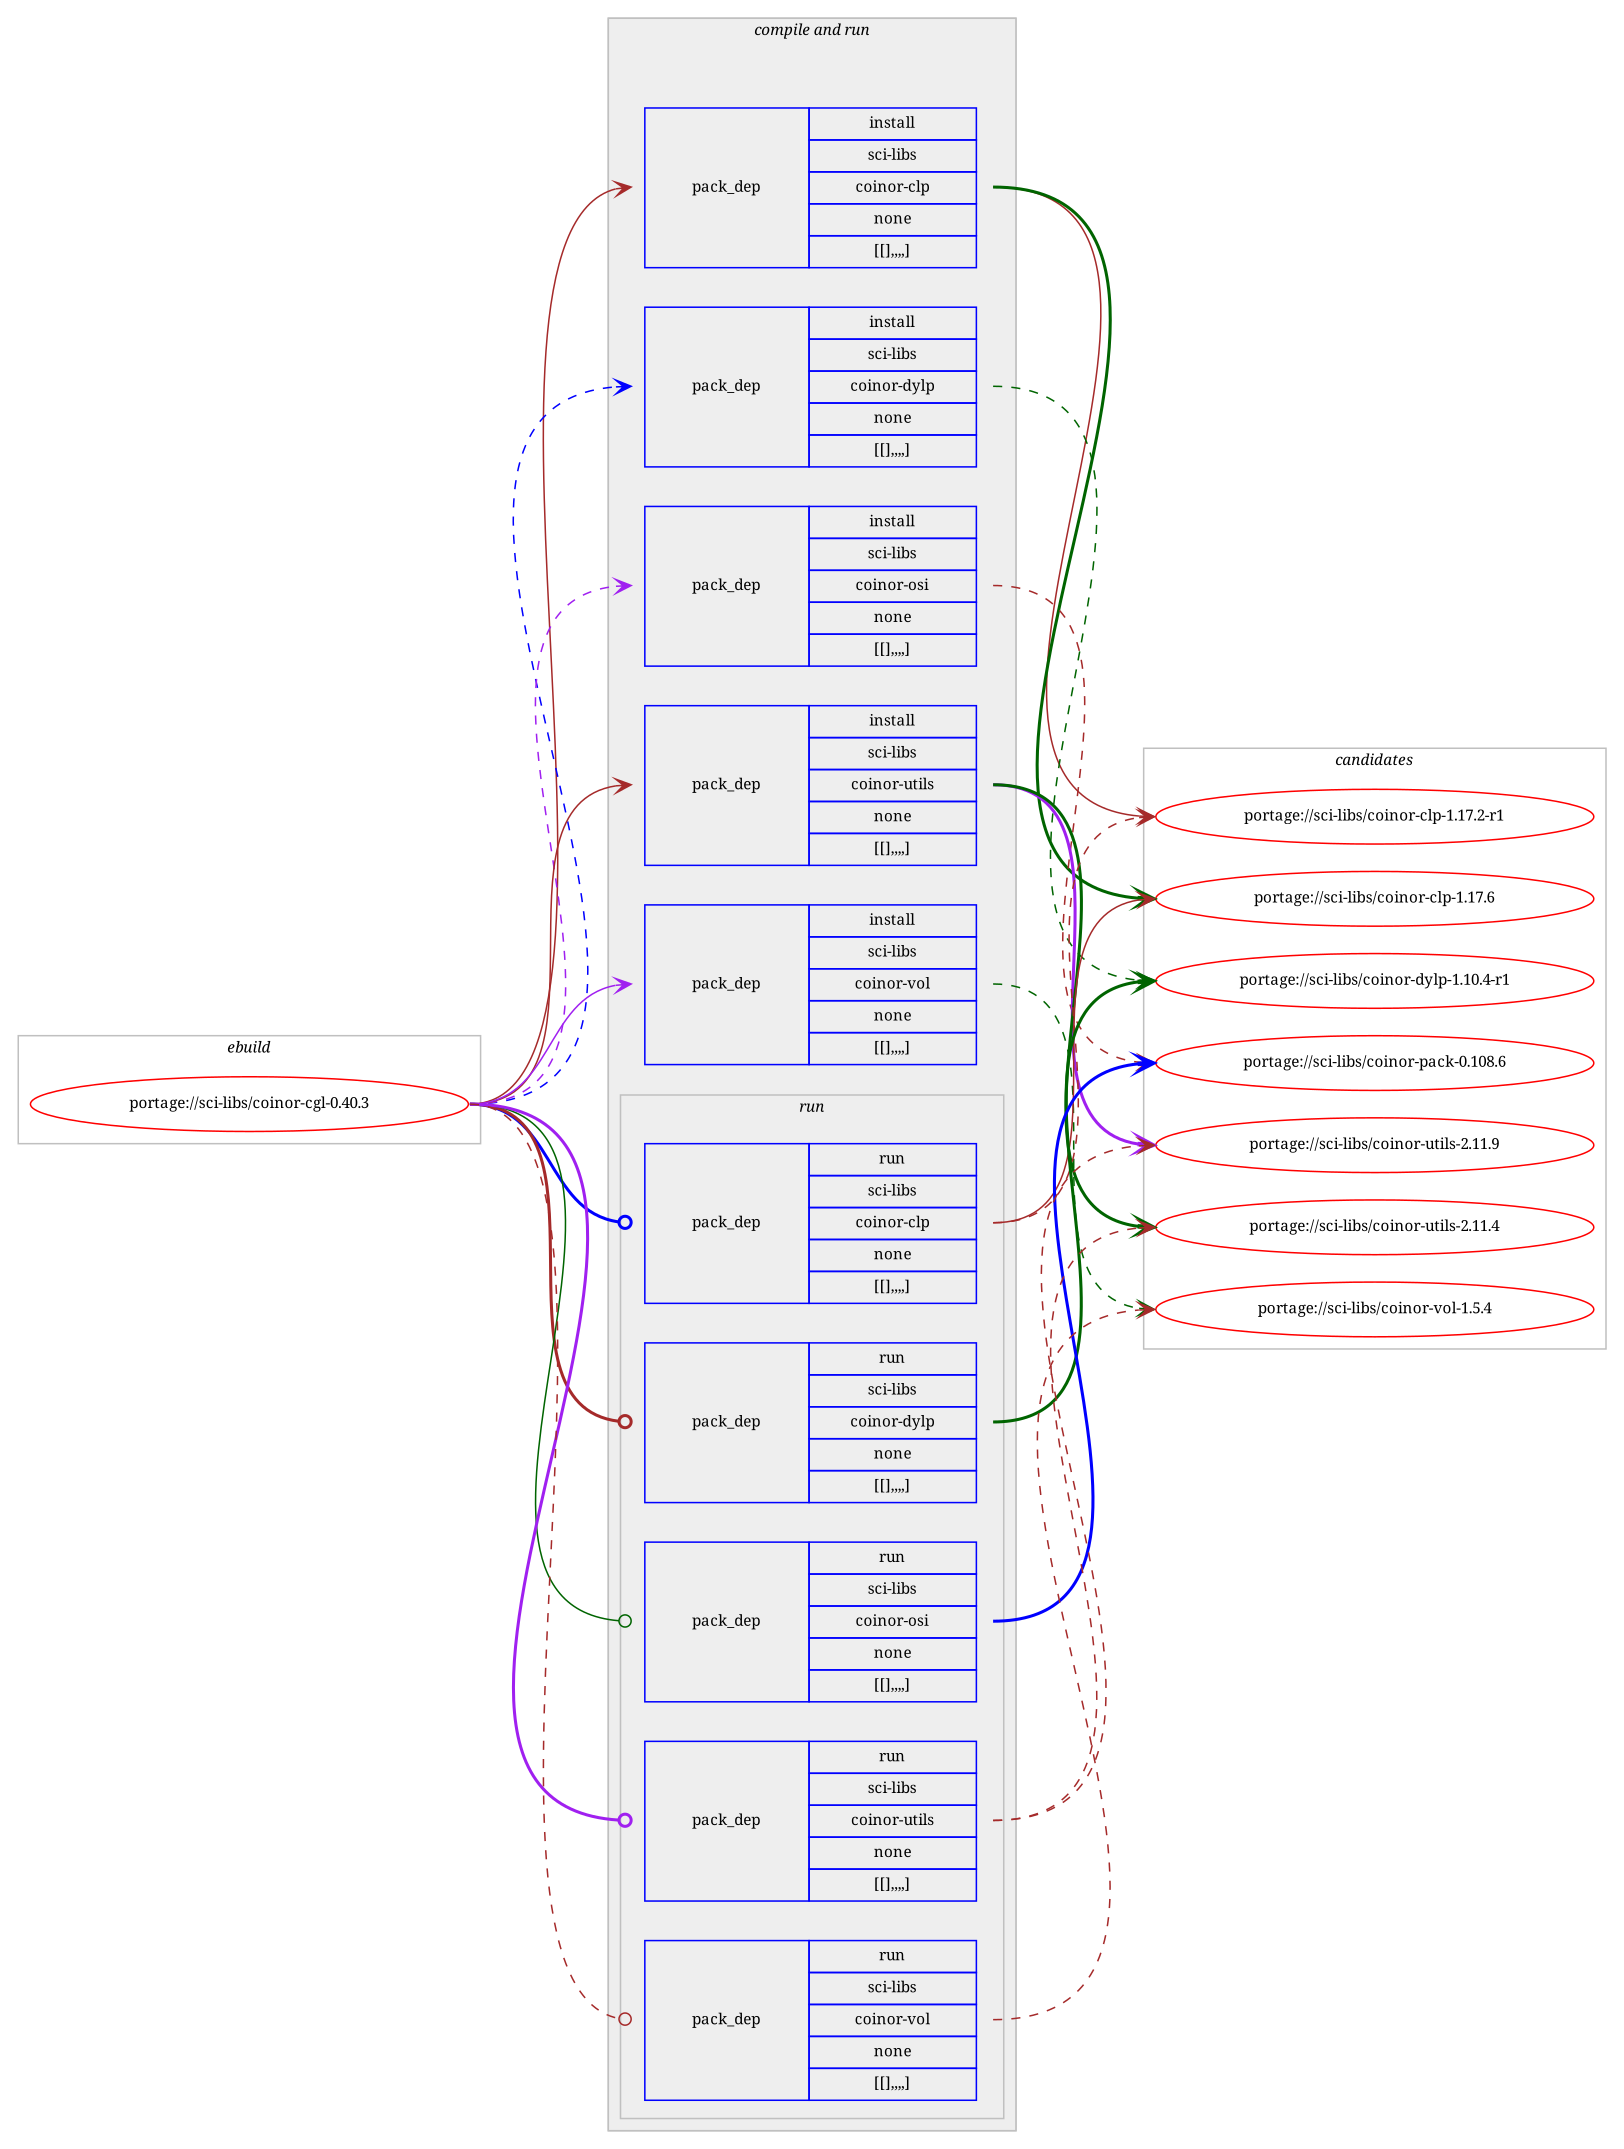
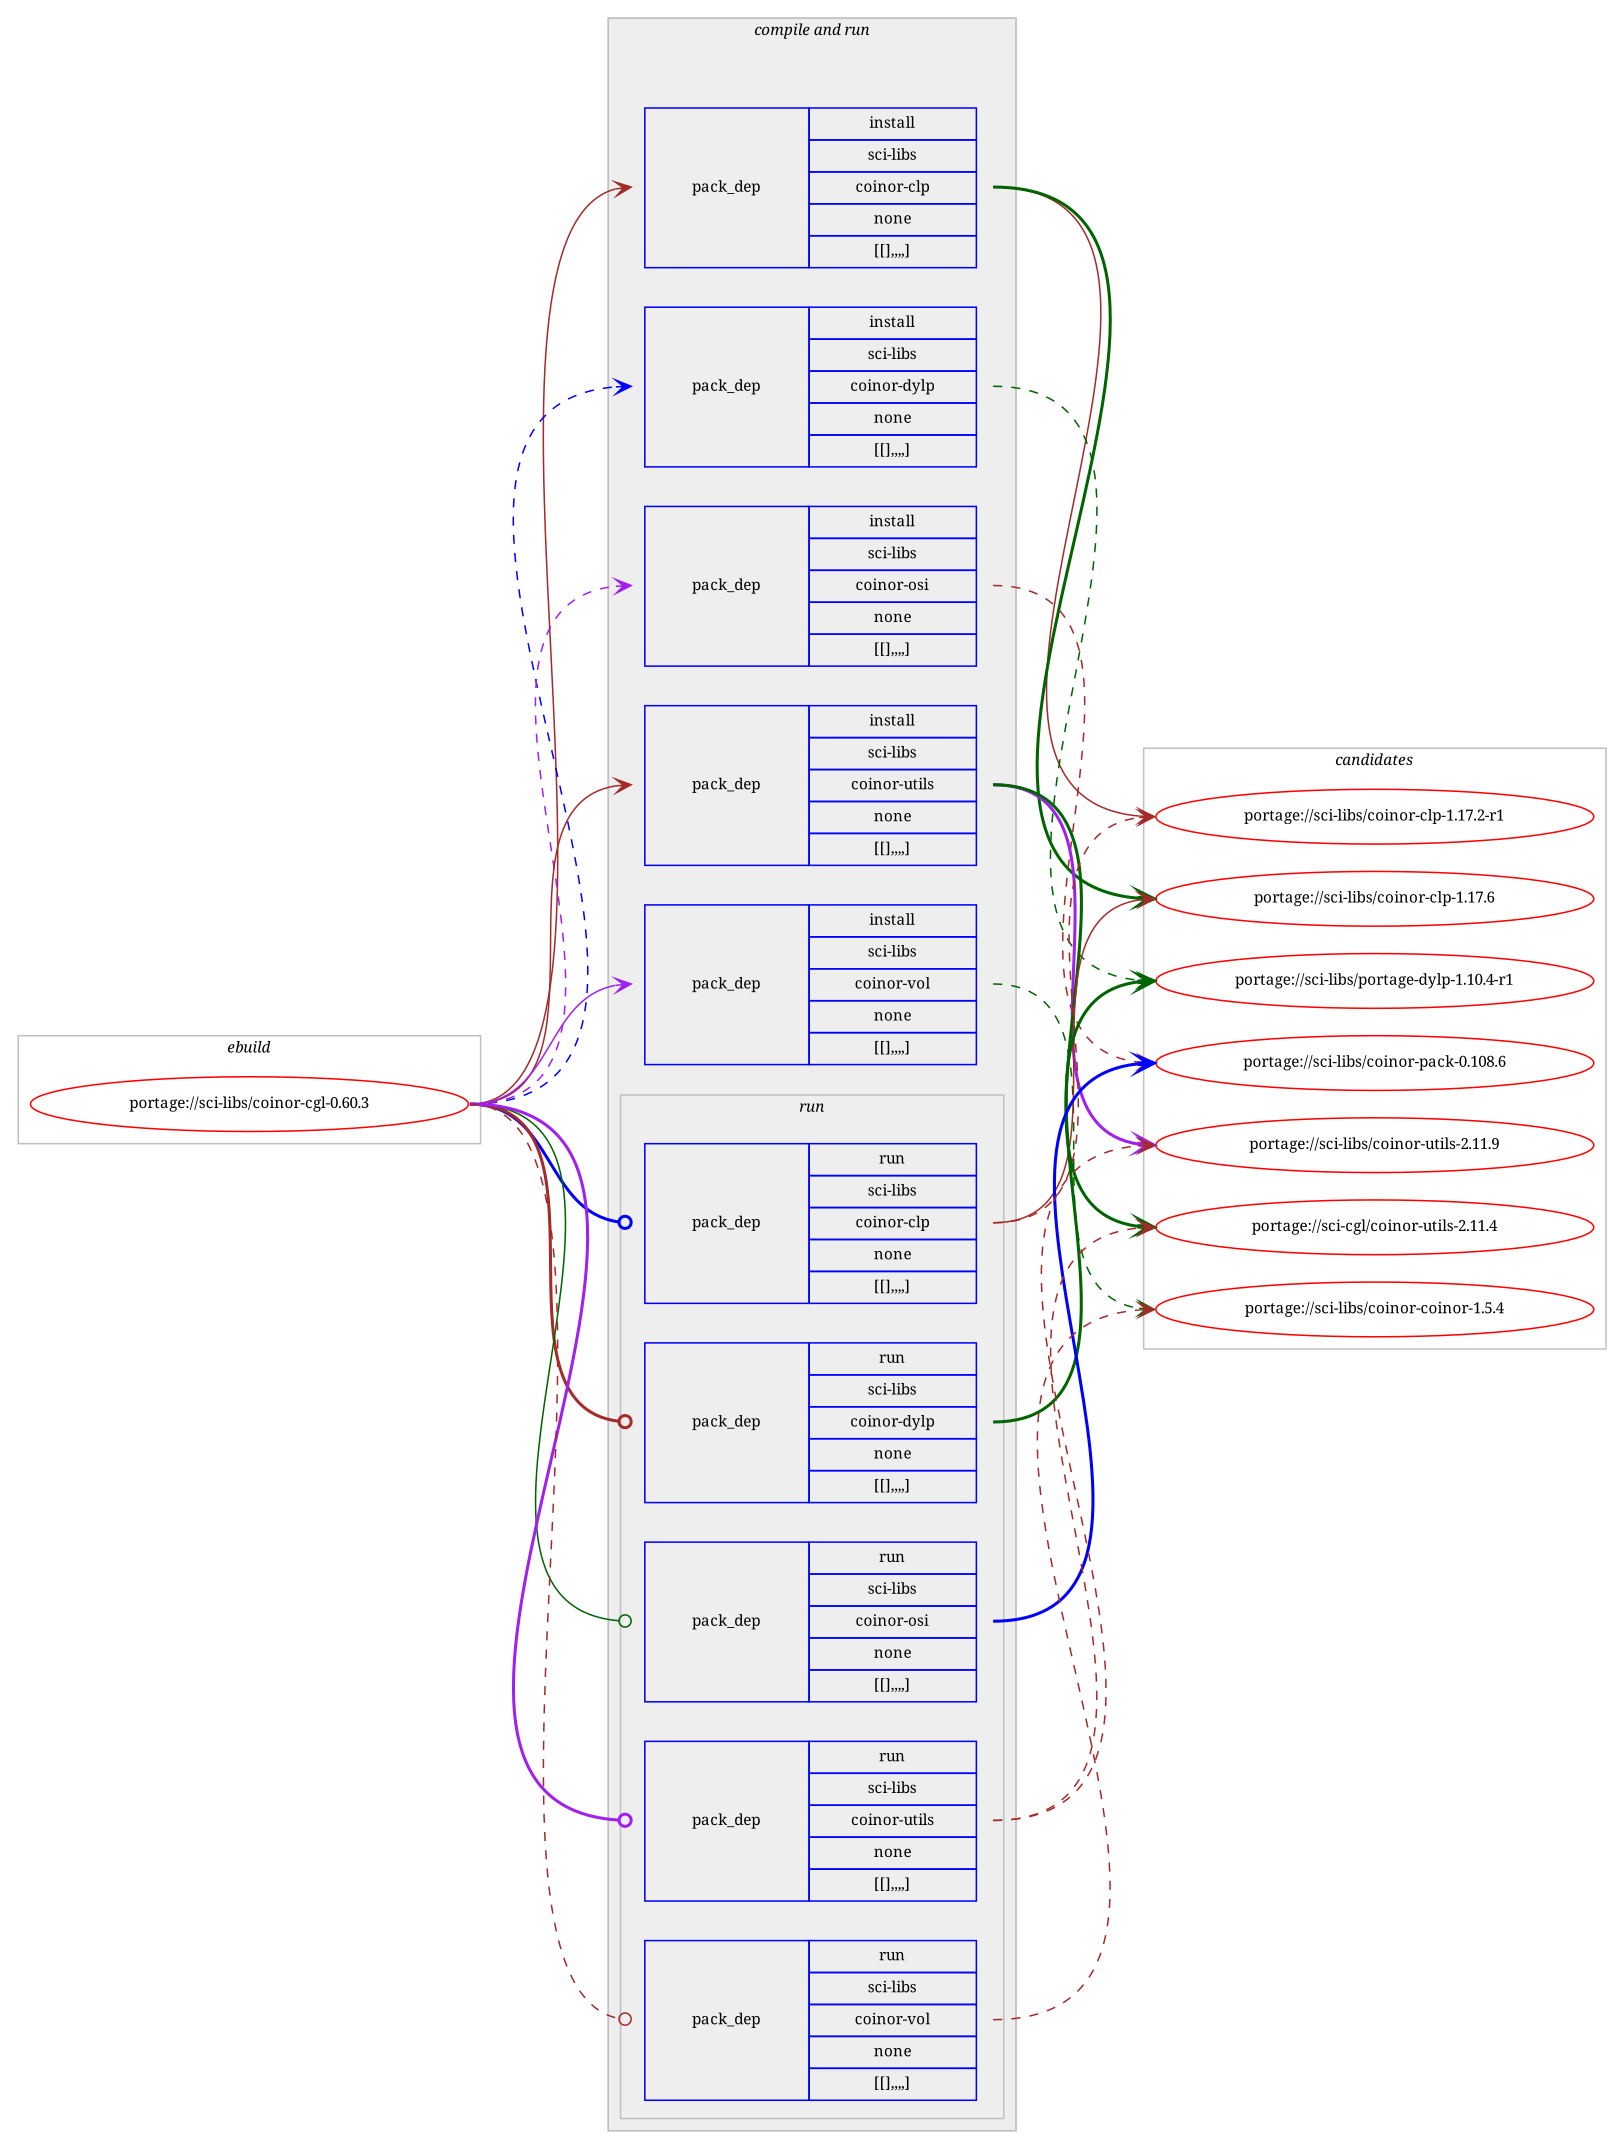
node "portage://sci-libs/coinor-dylp-1.10.4-r1": label "portage://sci-libs/coinor-dylp-1.10.4-r1" -> "portage://sci-libs/portage-dylp-1.10.4-r1"
node "portage://sci-libs/coinor-cgl-0.40.3": label "portage://sci-libs/coinor-cgl-0.40.3" -> "portage://sci-libs/coinor-cgl-0.60.3"
node "portage://sci-libs/coinor-utils-2.11.4": label "portage://sci-libs/coinor-utils-2.11.4" -> "portage://sci-cgl/coinor-utils-2.11.4"
node "portage://sci-libs/coinor-vol-1.5.4": label "portage://sci-libs/coinor-vol-1.5.4" -> "portage://sci-libs/coinor-coinor-1.5.4"
